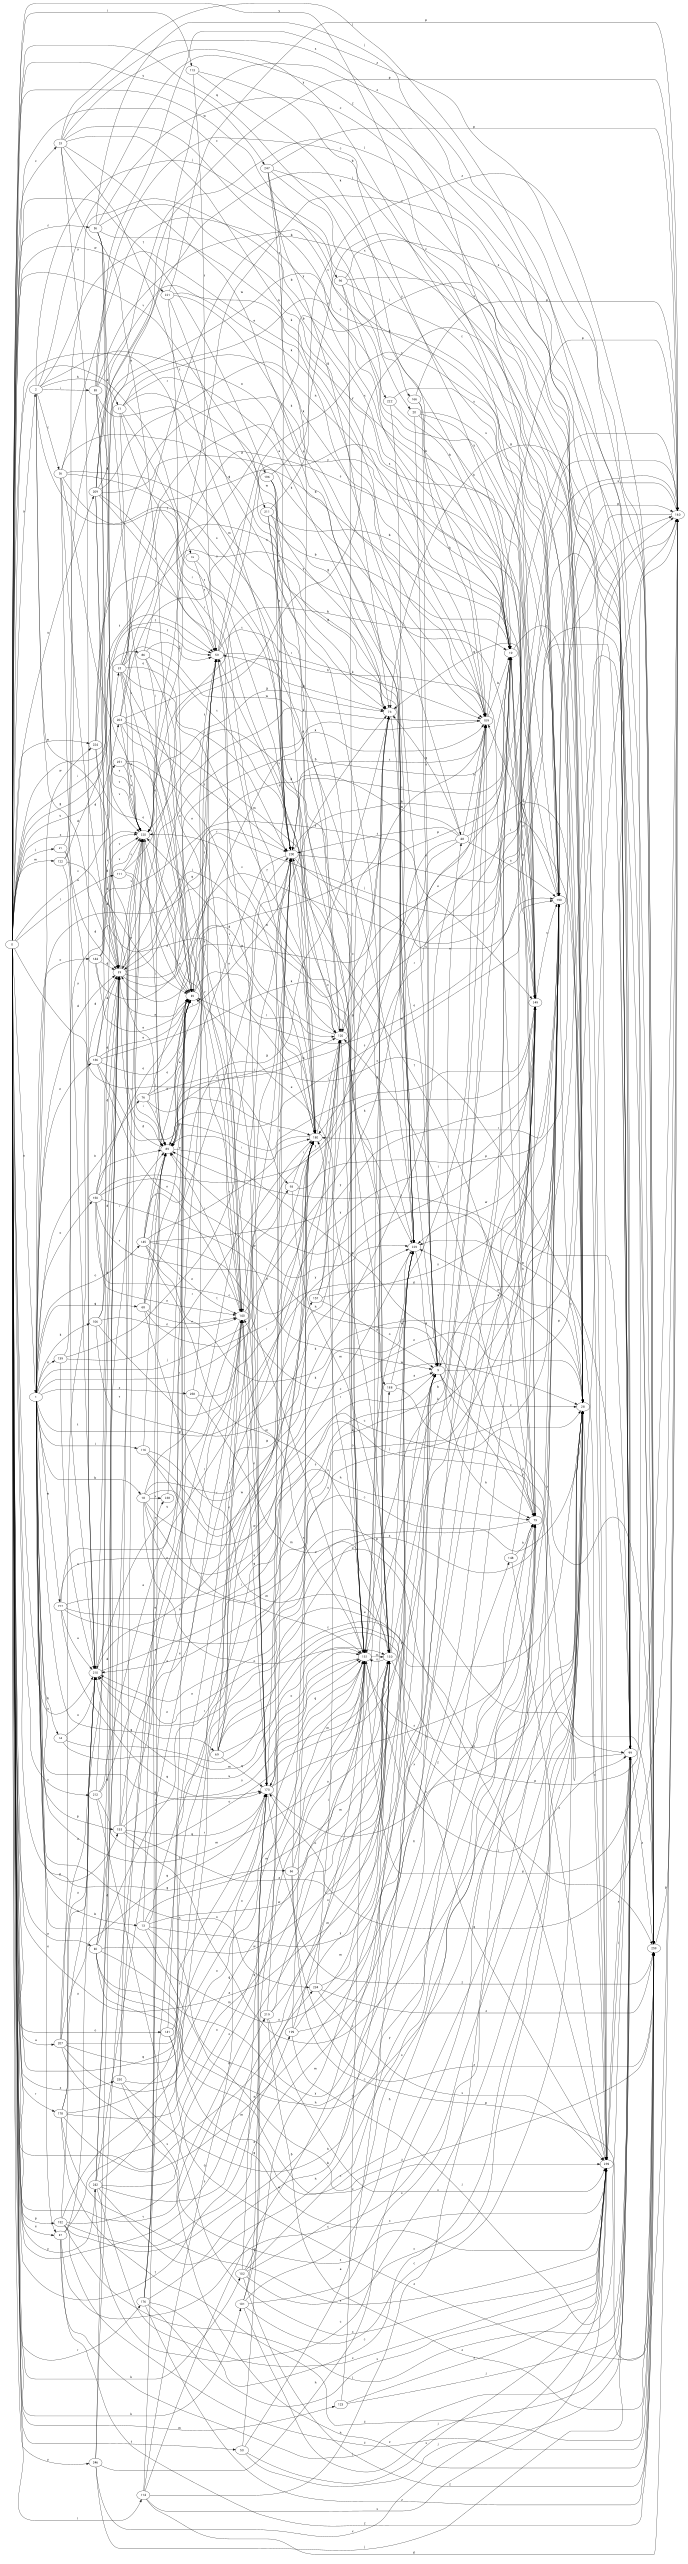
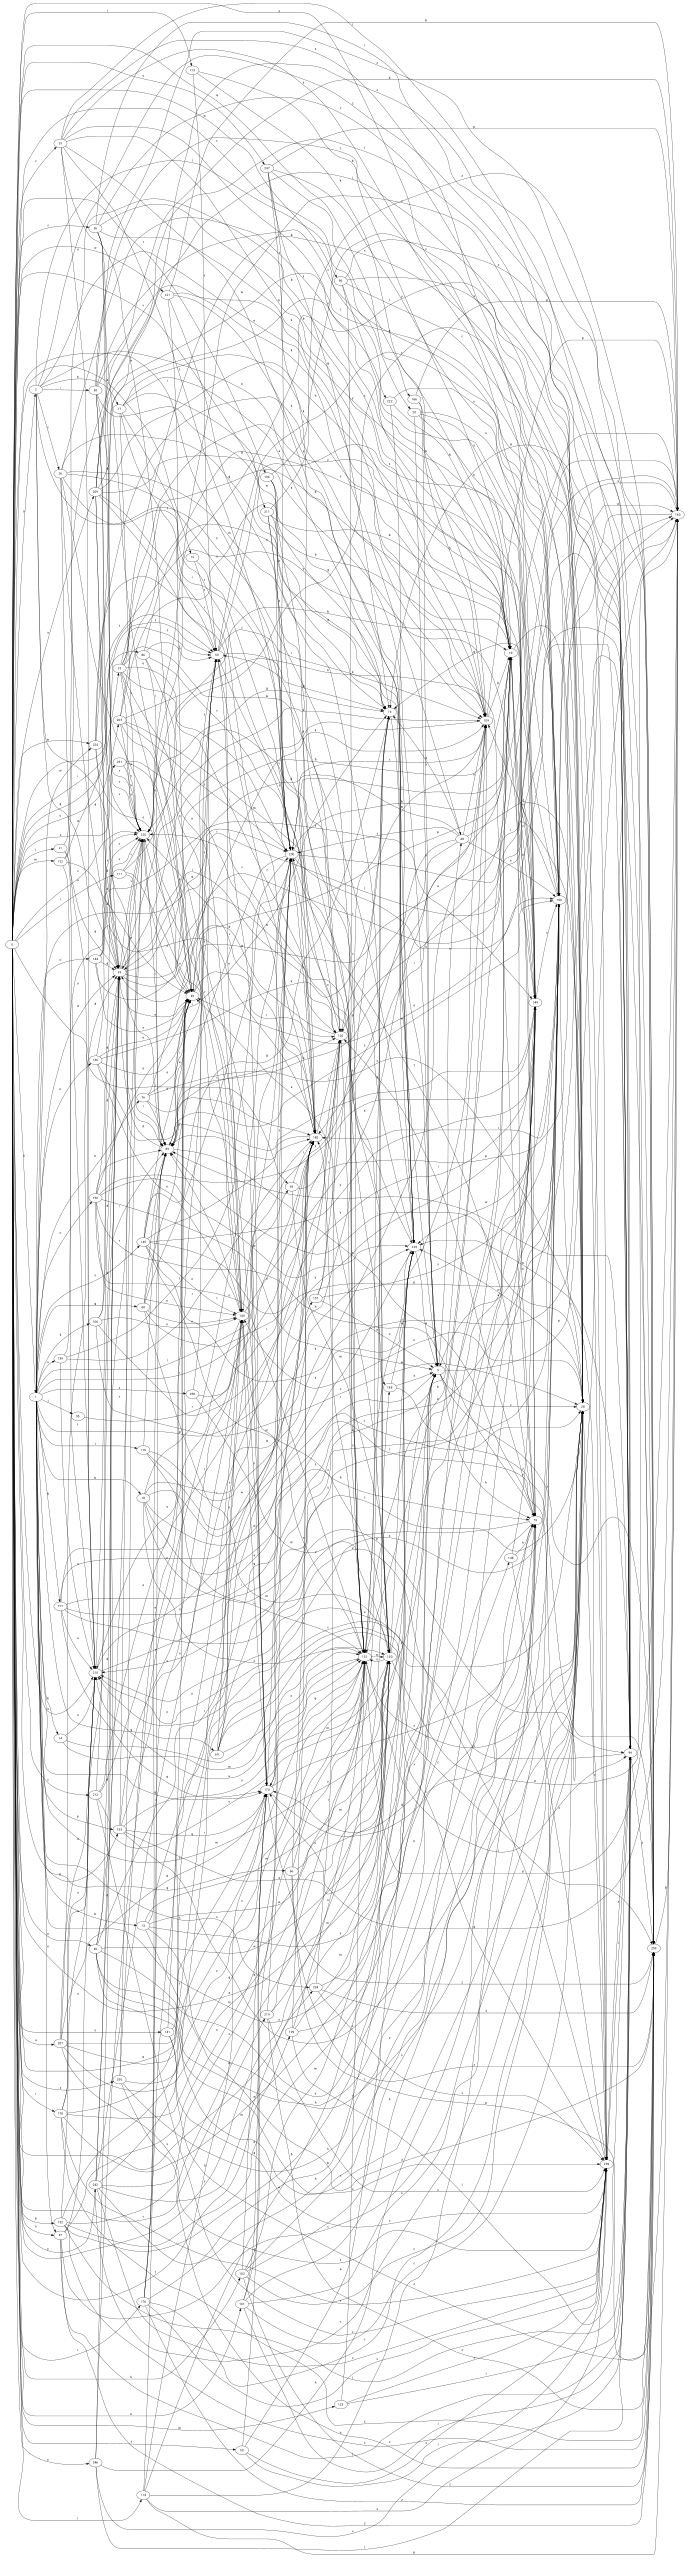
edge "136" -> "39": removed, label "d"
node "95": added
node "238": removed
edge "69" -> "170": now "79" -> "170"
